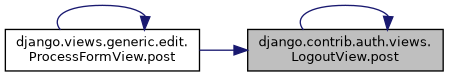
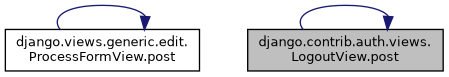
edge "django.views.generic.edit. ProcessFormView.post" -> "django.contrib.auth.views. LogoutView.post": removed
